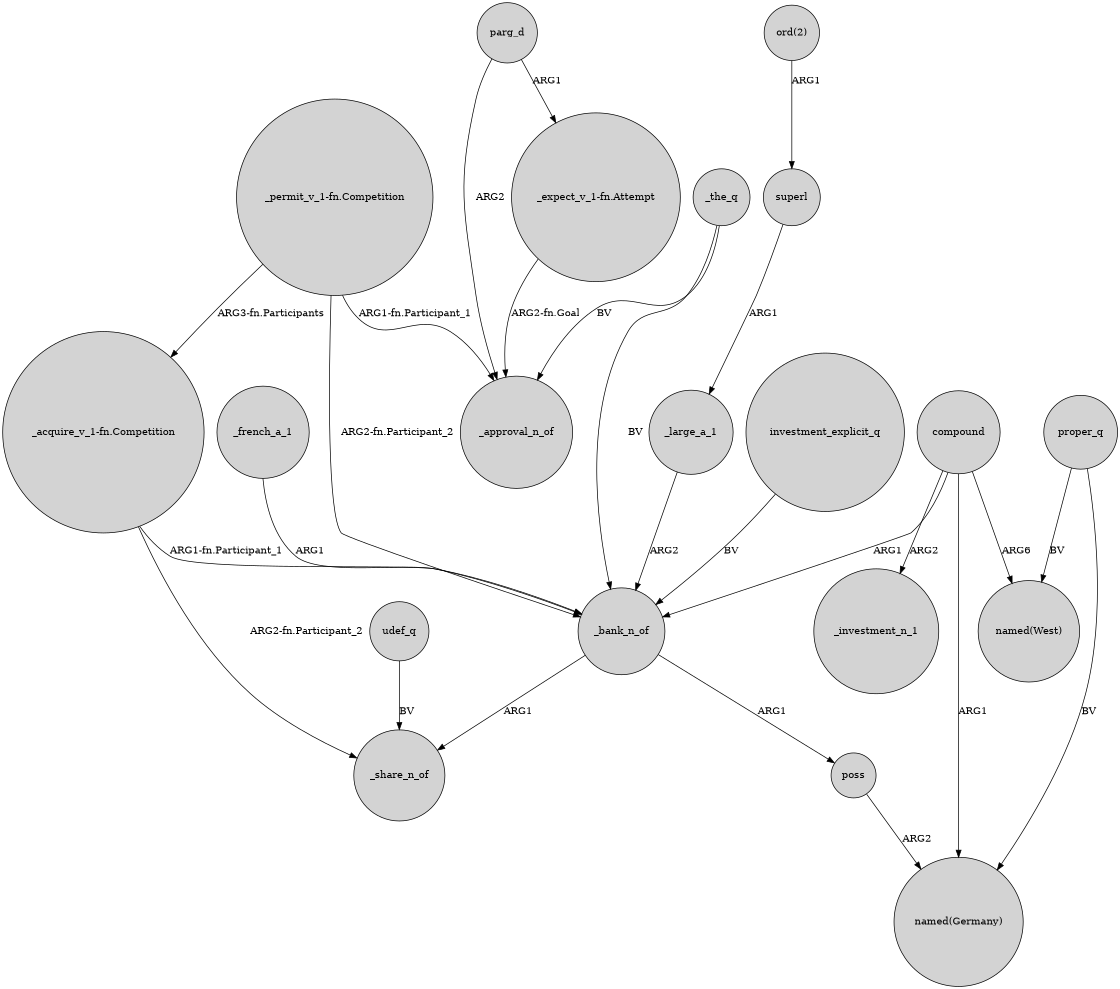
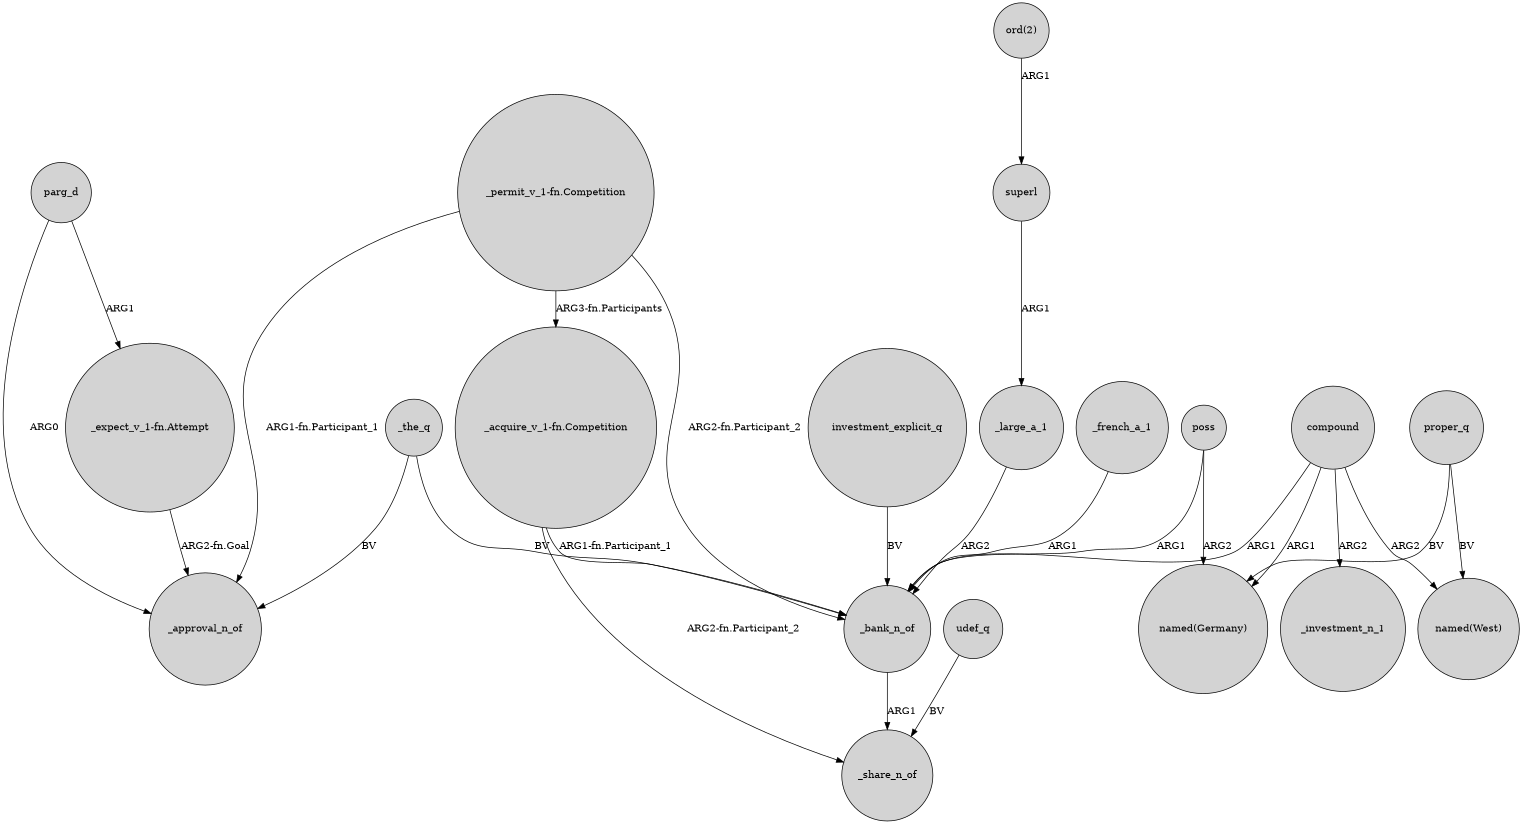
edge "parg_d" -> "_approval_n_of": label "ARG2" -> "ARG0"
edge "compound" -> "named(West)": label "ARG6" -> "ARG2"
edge "_bank_n_of" -> "poss": reversed
